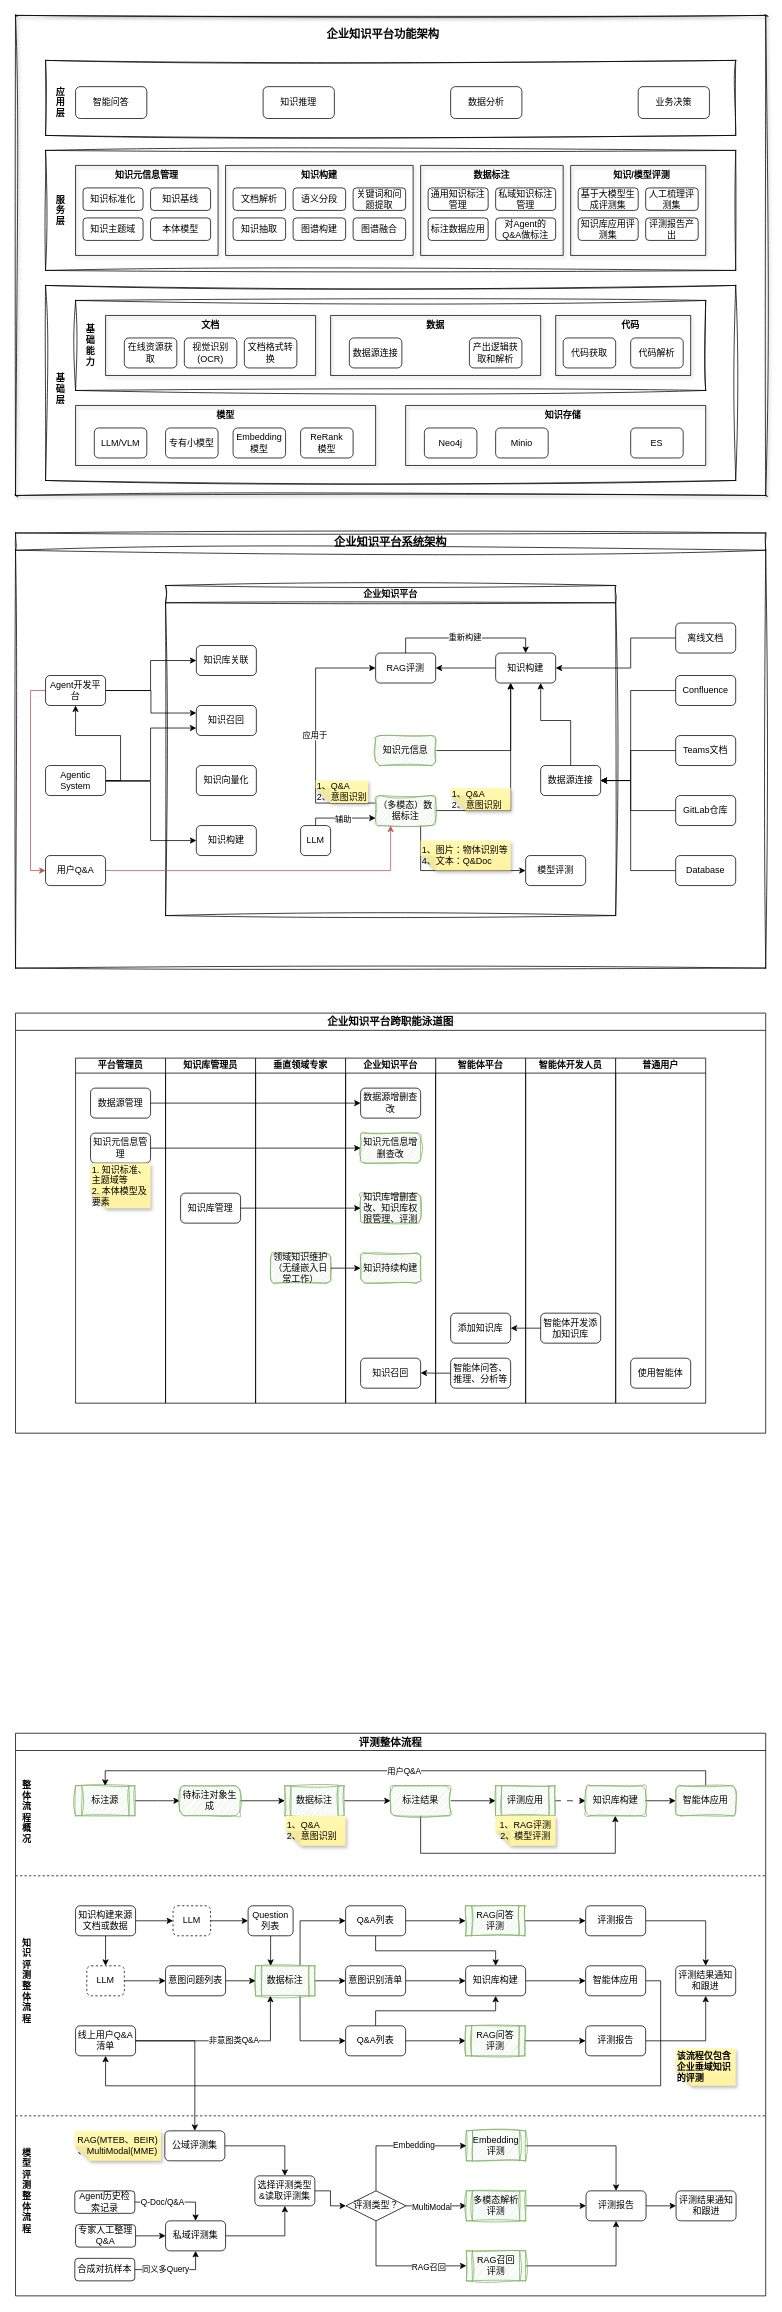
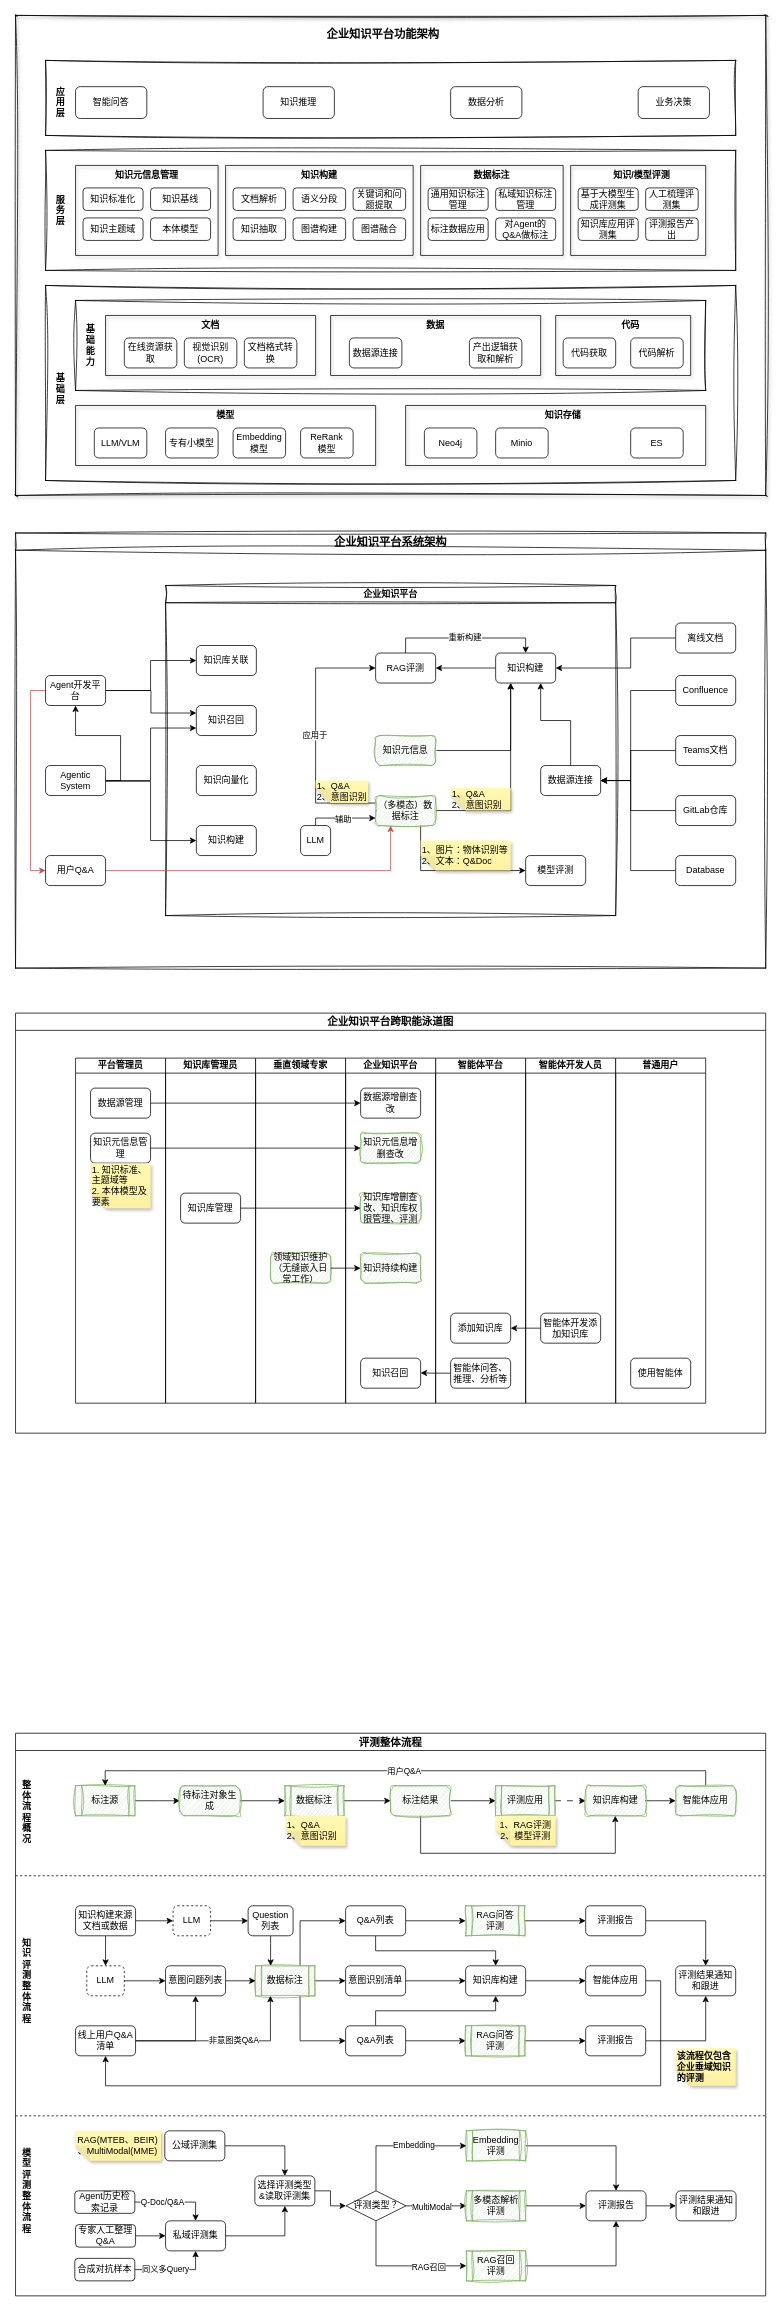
node "1、图片：物体识别等 4、文本：Q&Doc": label "1、图片：物体识别等 4、文本：Q&Doc" -> "1、图片：物体识别等 2、文本：Q&Doc"
edge "线上用户Q&A清单" -> "公域评测集": now "线上用户Q&A清单" -> "意图问题列表"
